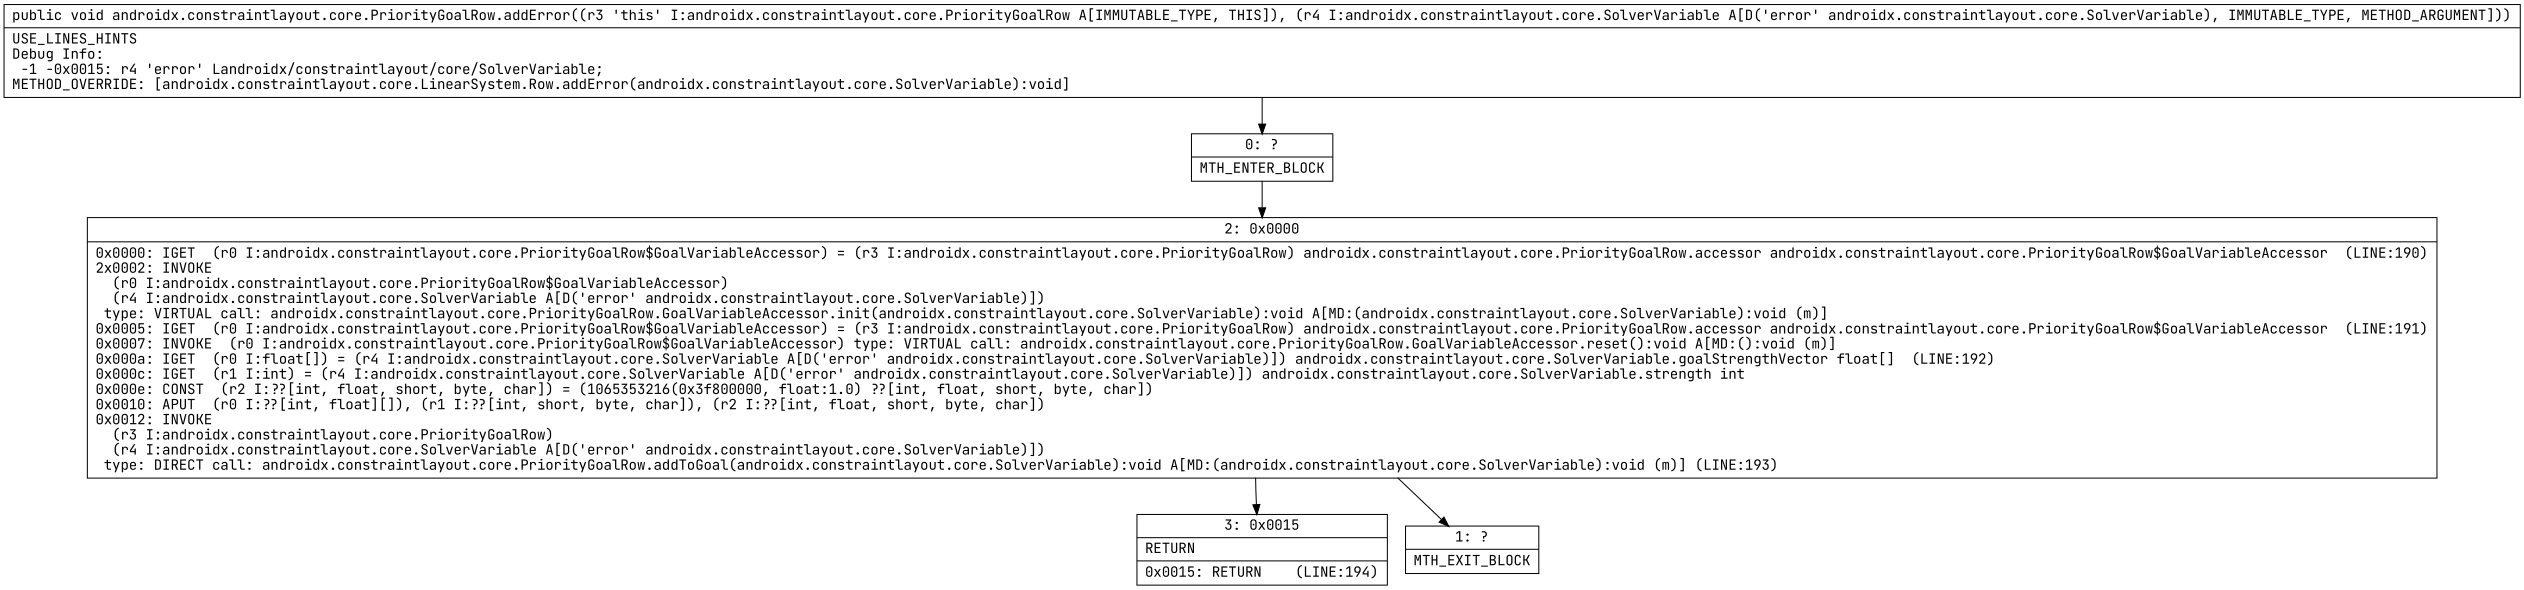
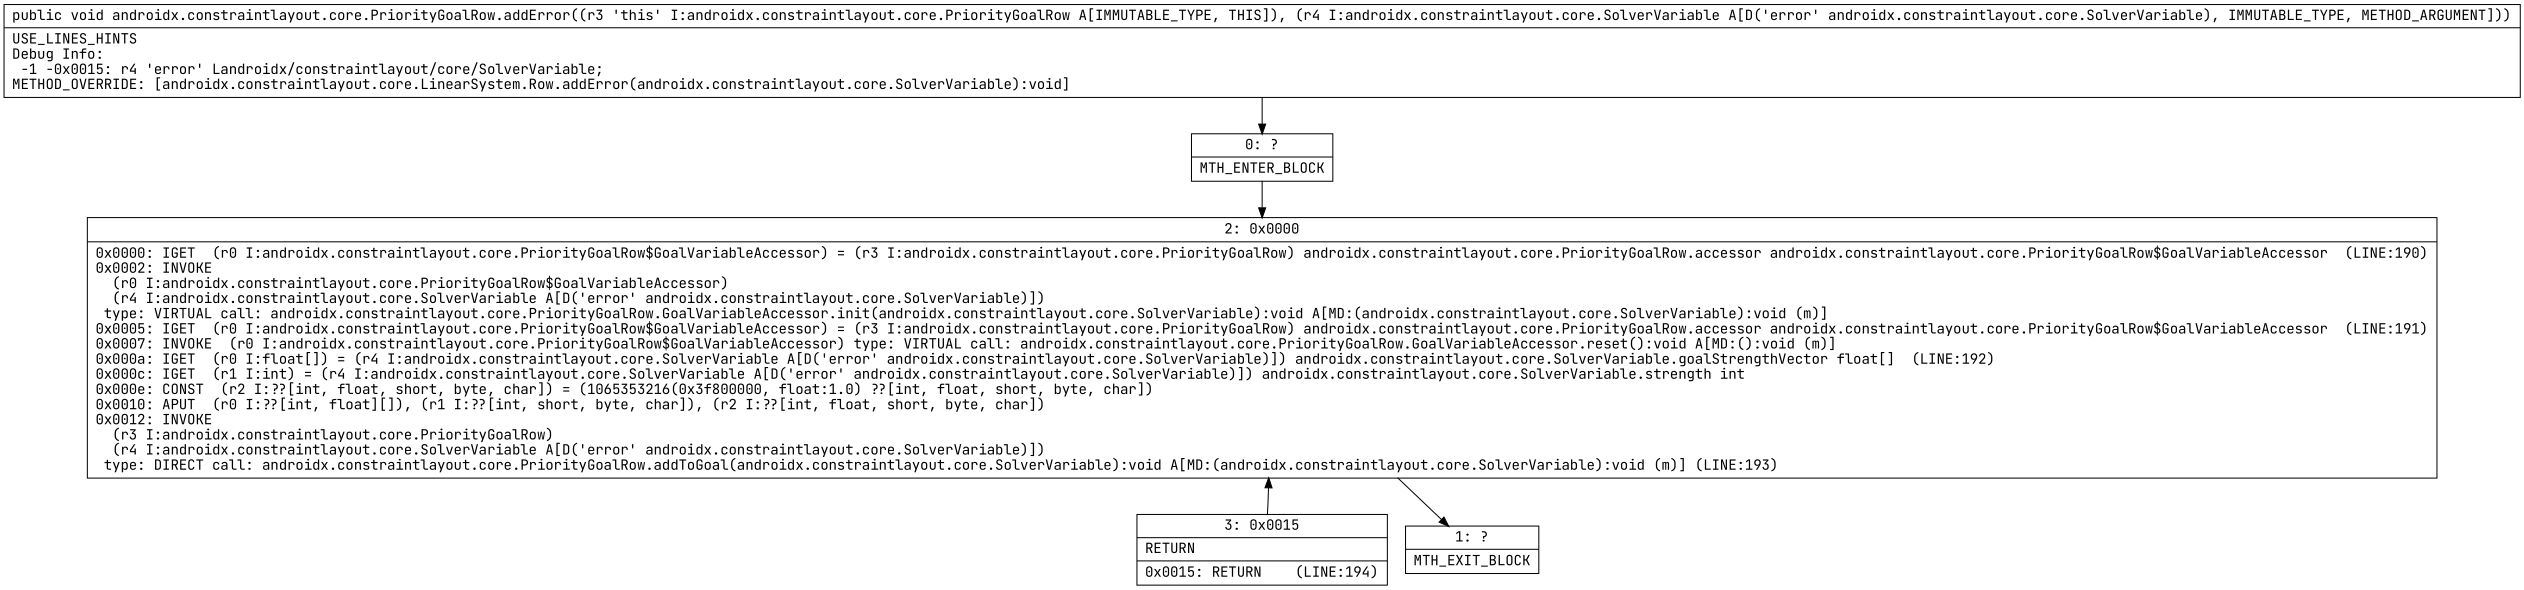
node "2: 0x0000": text "2x0002: INVOKE" -> "0x0002: INVOKE"
edge "2: 0x0000" -> "3: 0x0015": reversed
